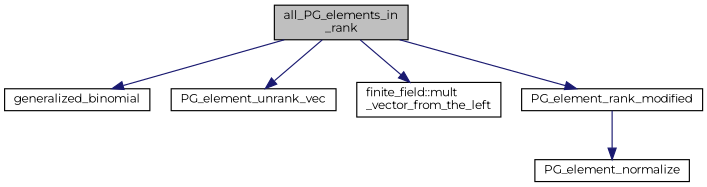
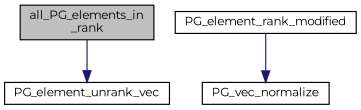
edge "all_PG_elements_in _rank" -> "PG_element_rank_modified": removed
node "generalized_binomial": removed
node "finite_field::mult _vector_from_the_left": removed
node "PG_element_normalize": label "PG_element_normalize" -> "PG_vec_normalize"
